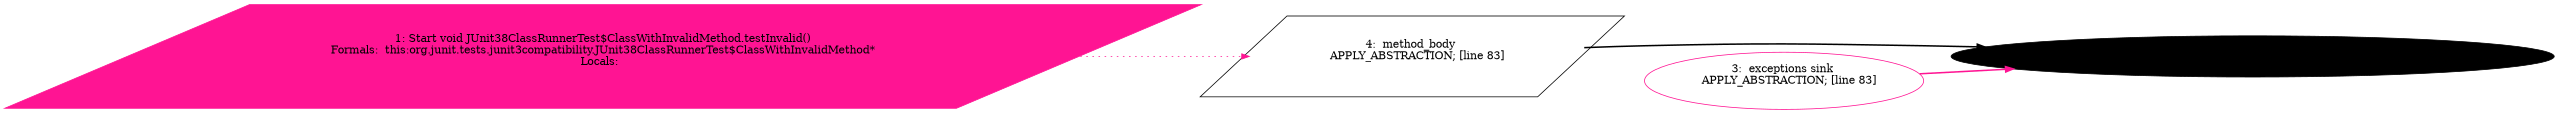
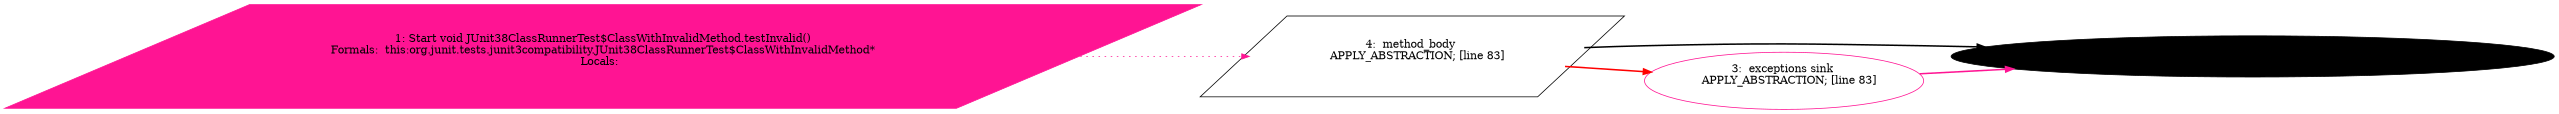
edge "4:  method_body APPLY_ABSTRACTION; [line 83]" -> "3:  exceptions sink APPLY_ABSTRACTION; [line 83]": added
